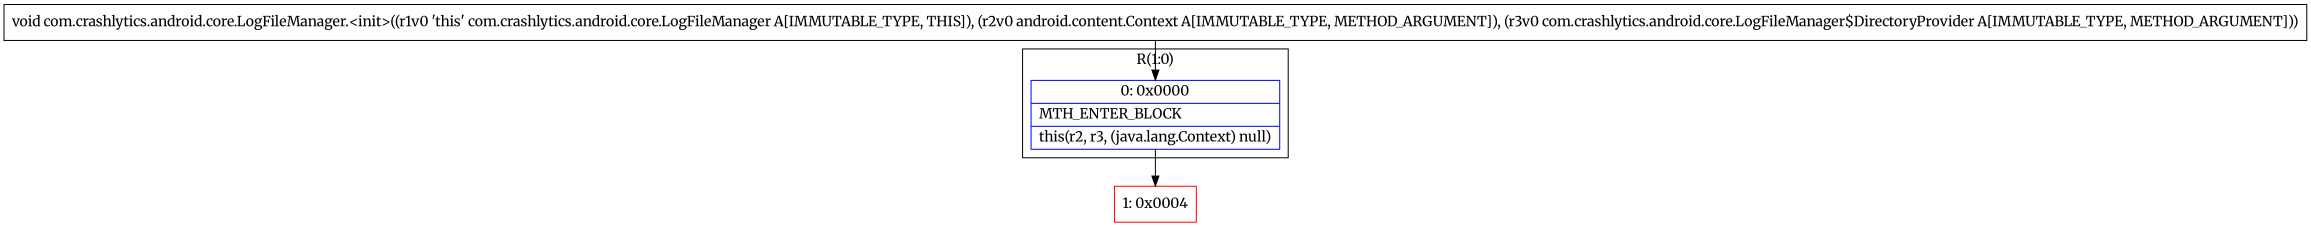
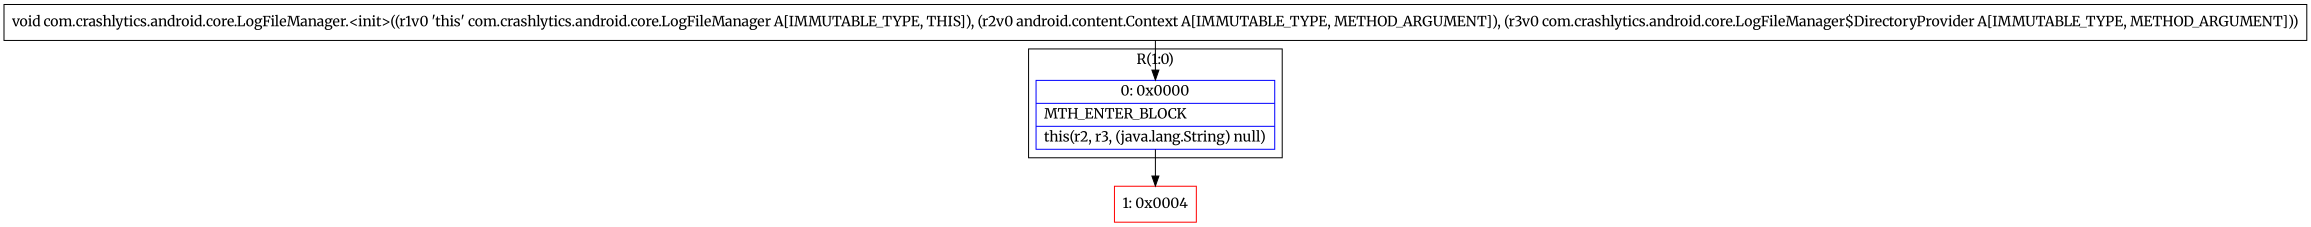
node "0: 0x0000": text "this(r2, r3, (java.lang.Context) null)" -> "this(r2, r3, (java.lang.String) null)"
